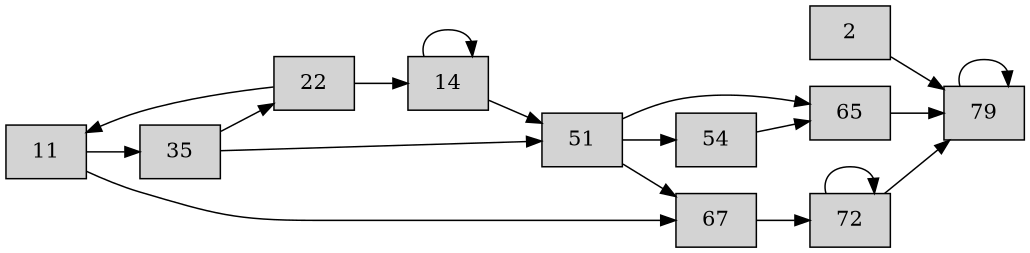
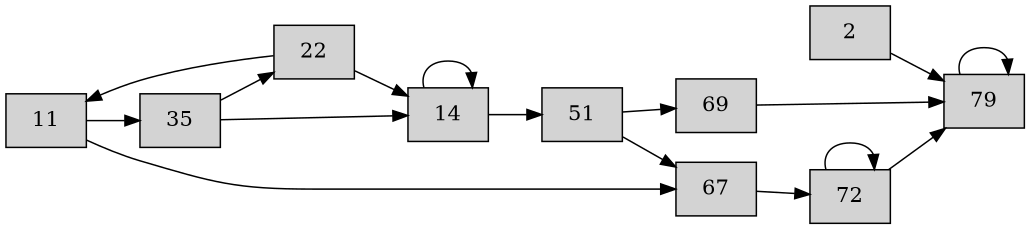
node "65": label "65" -> "69"
node "54": removed
edge "35" -> "51": now "35" -> "14"
